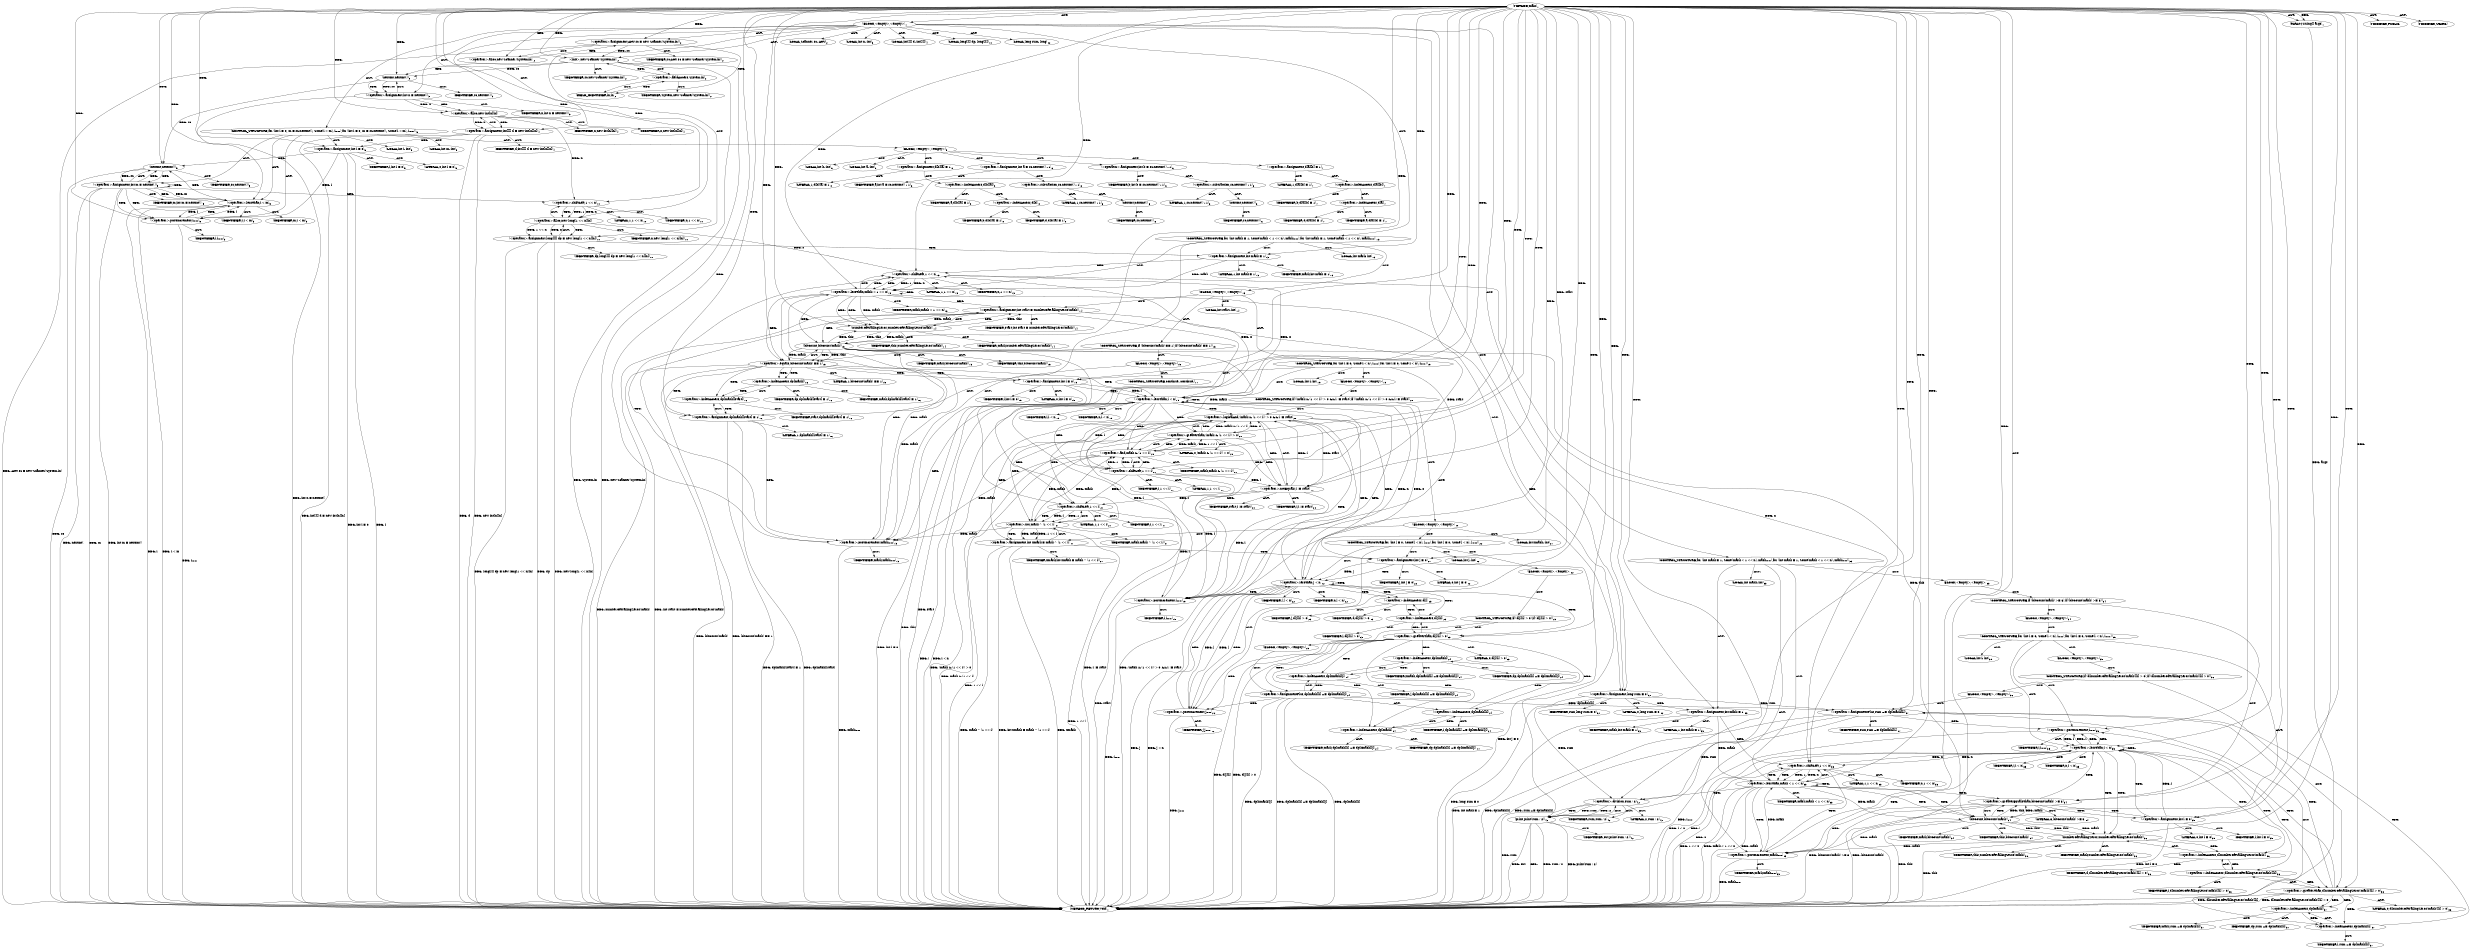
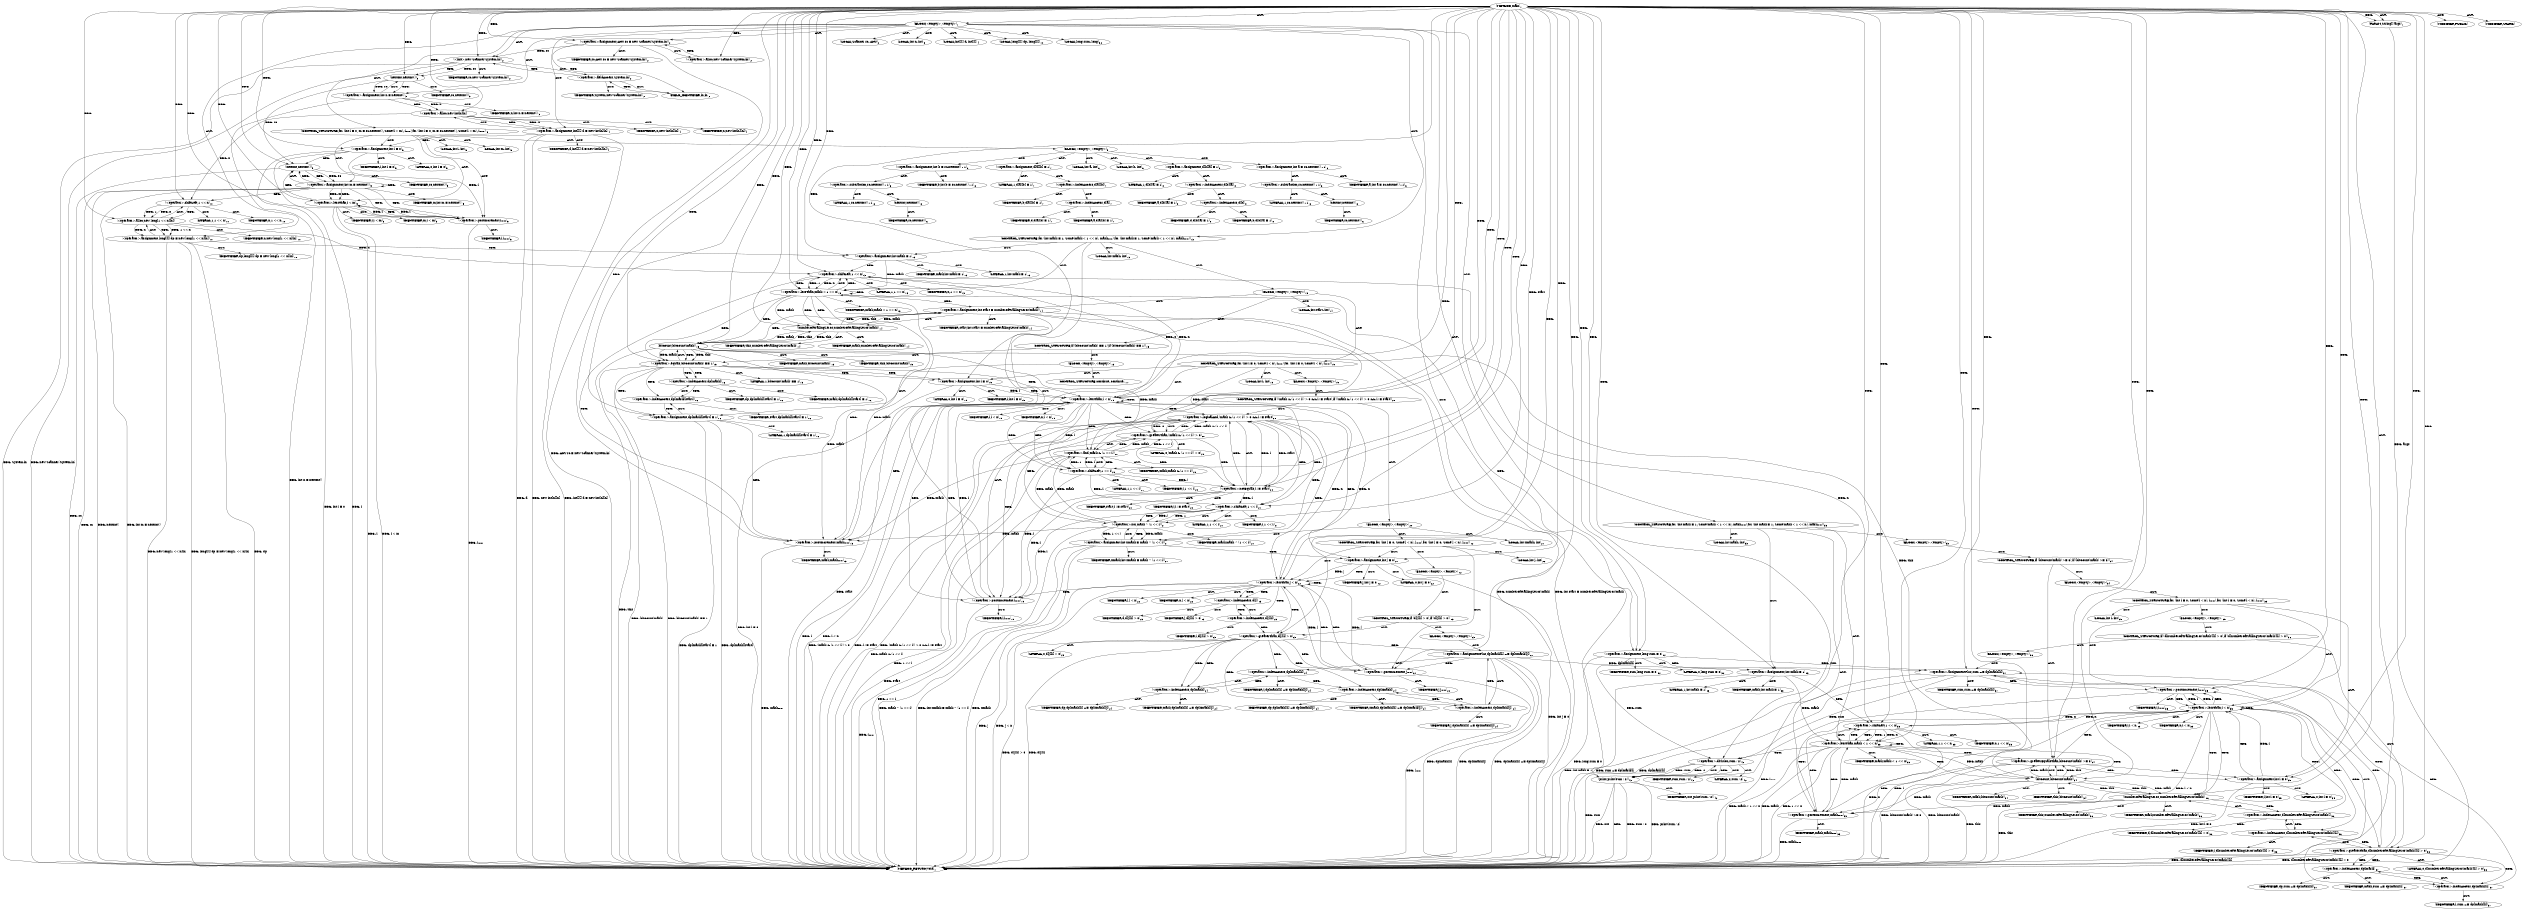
edge "(<operator>.greaterThan,d[j][i] > 0)" -> "(<operator>.indexAccess,d[j][i])": removed, label "AST:"
node "(<operator>.assignmentPlus,dp[mask][i] += dp[xmask][j])": text "24" -> "22"
node "(LITERAL,3,bitCount(mask) >= 3)": removed
